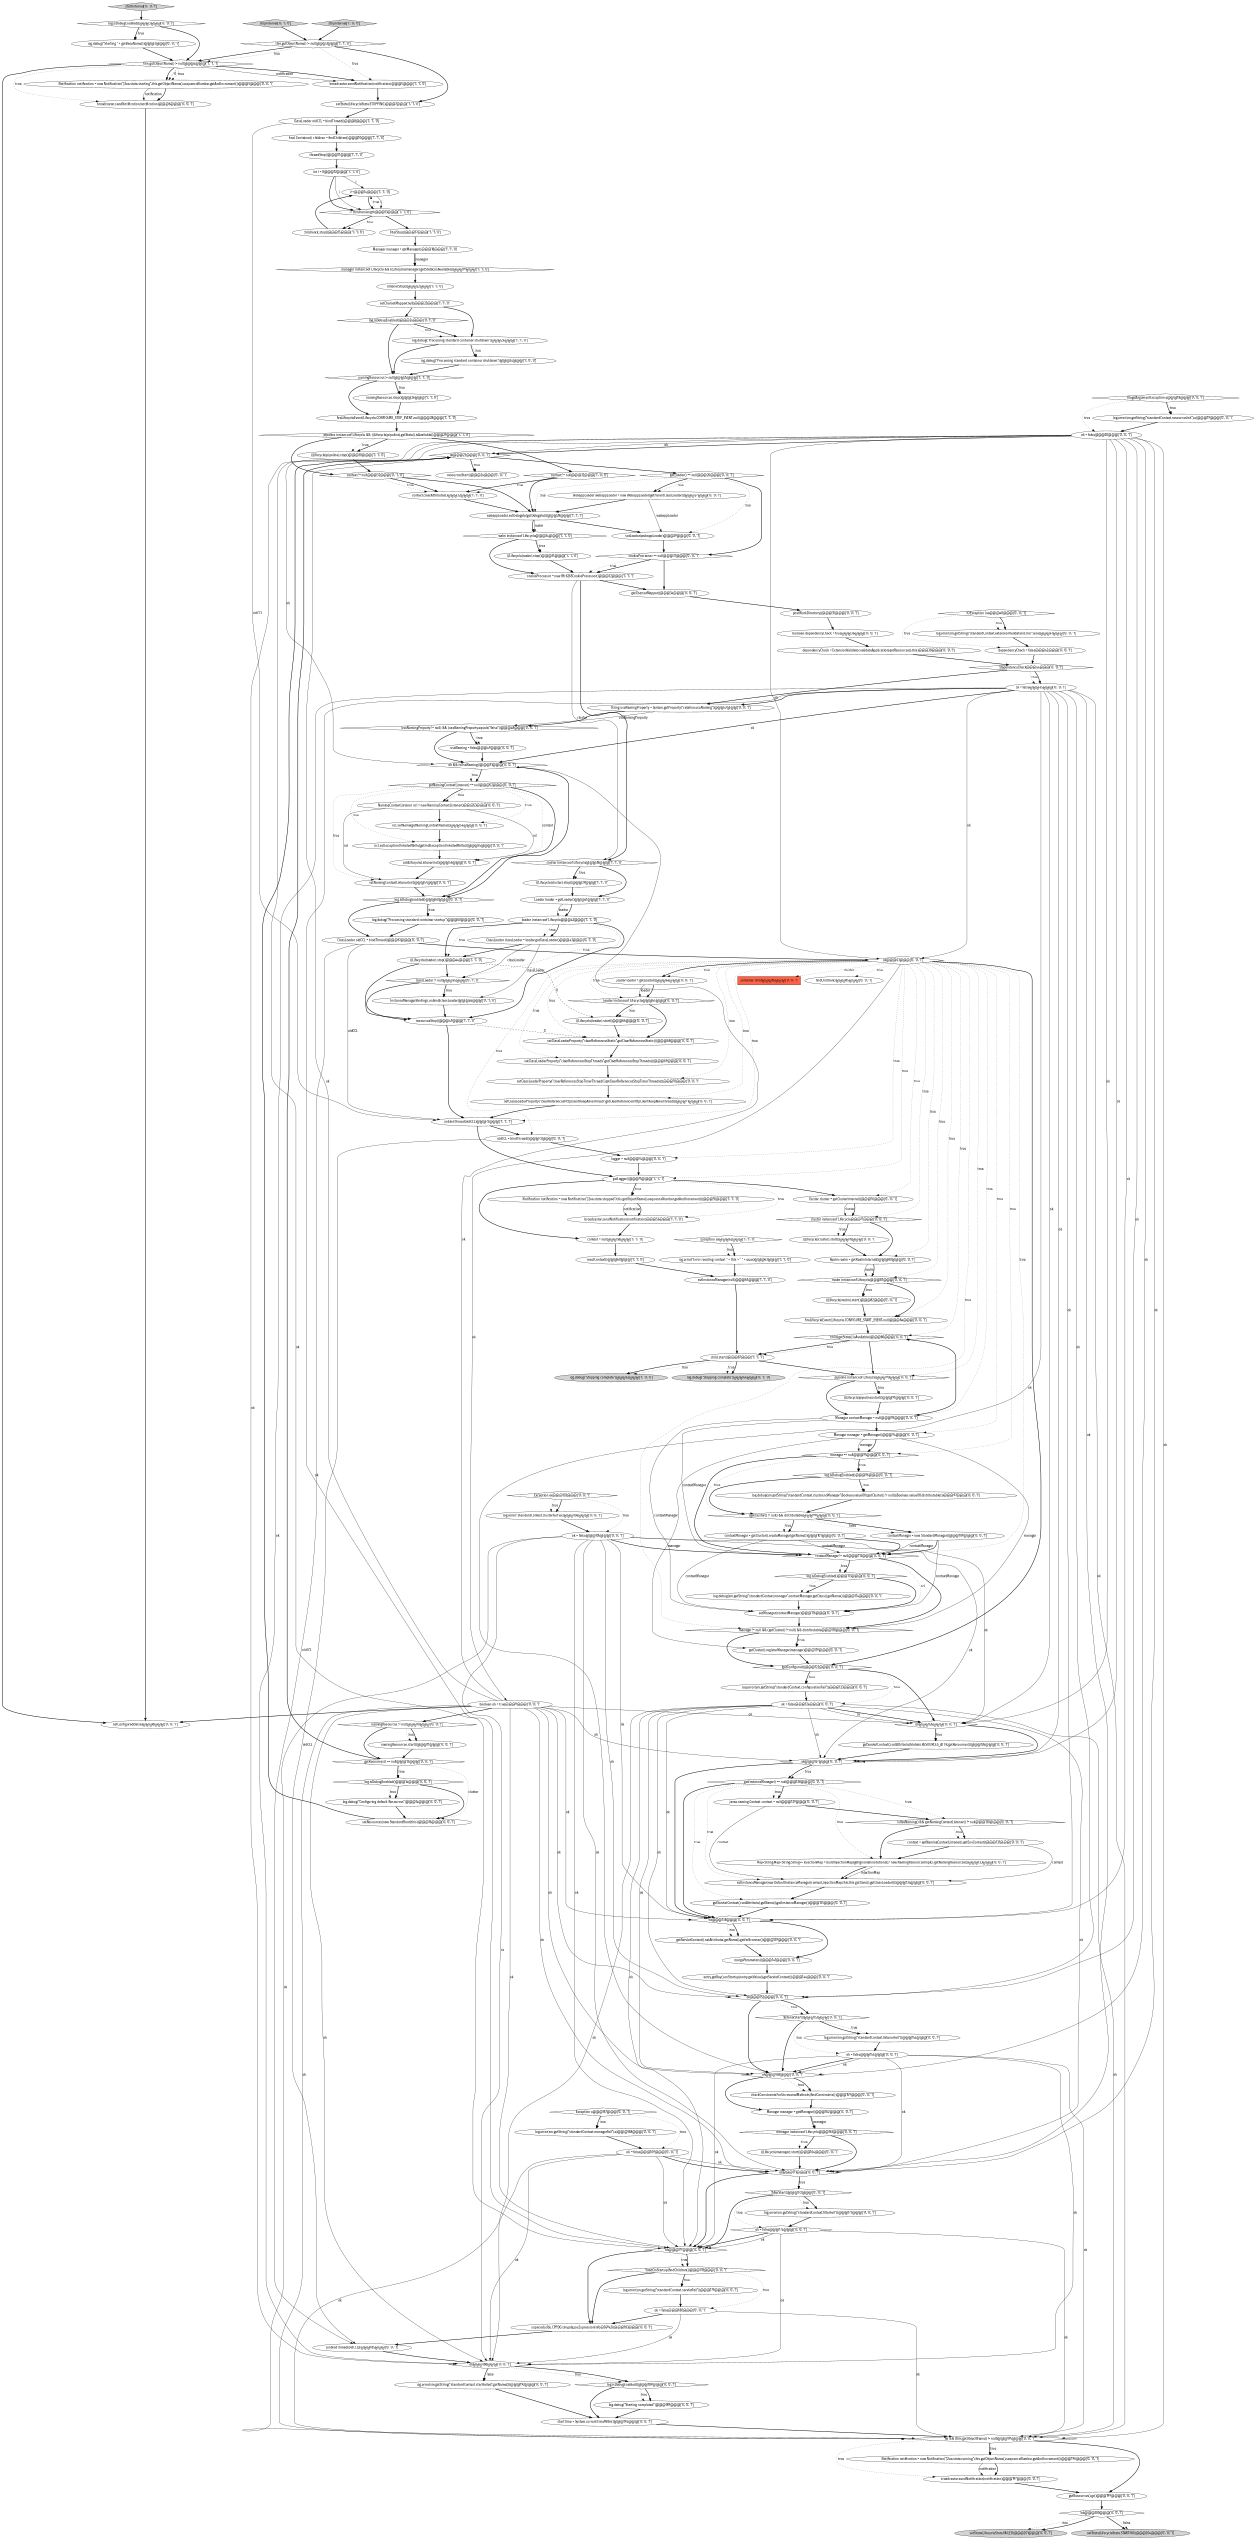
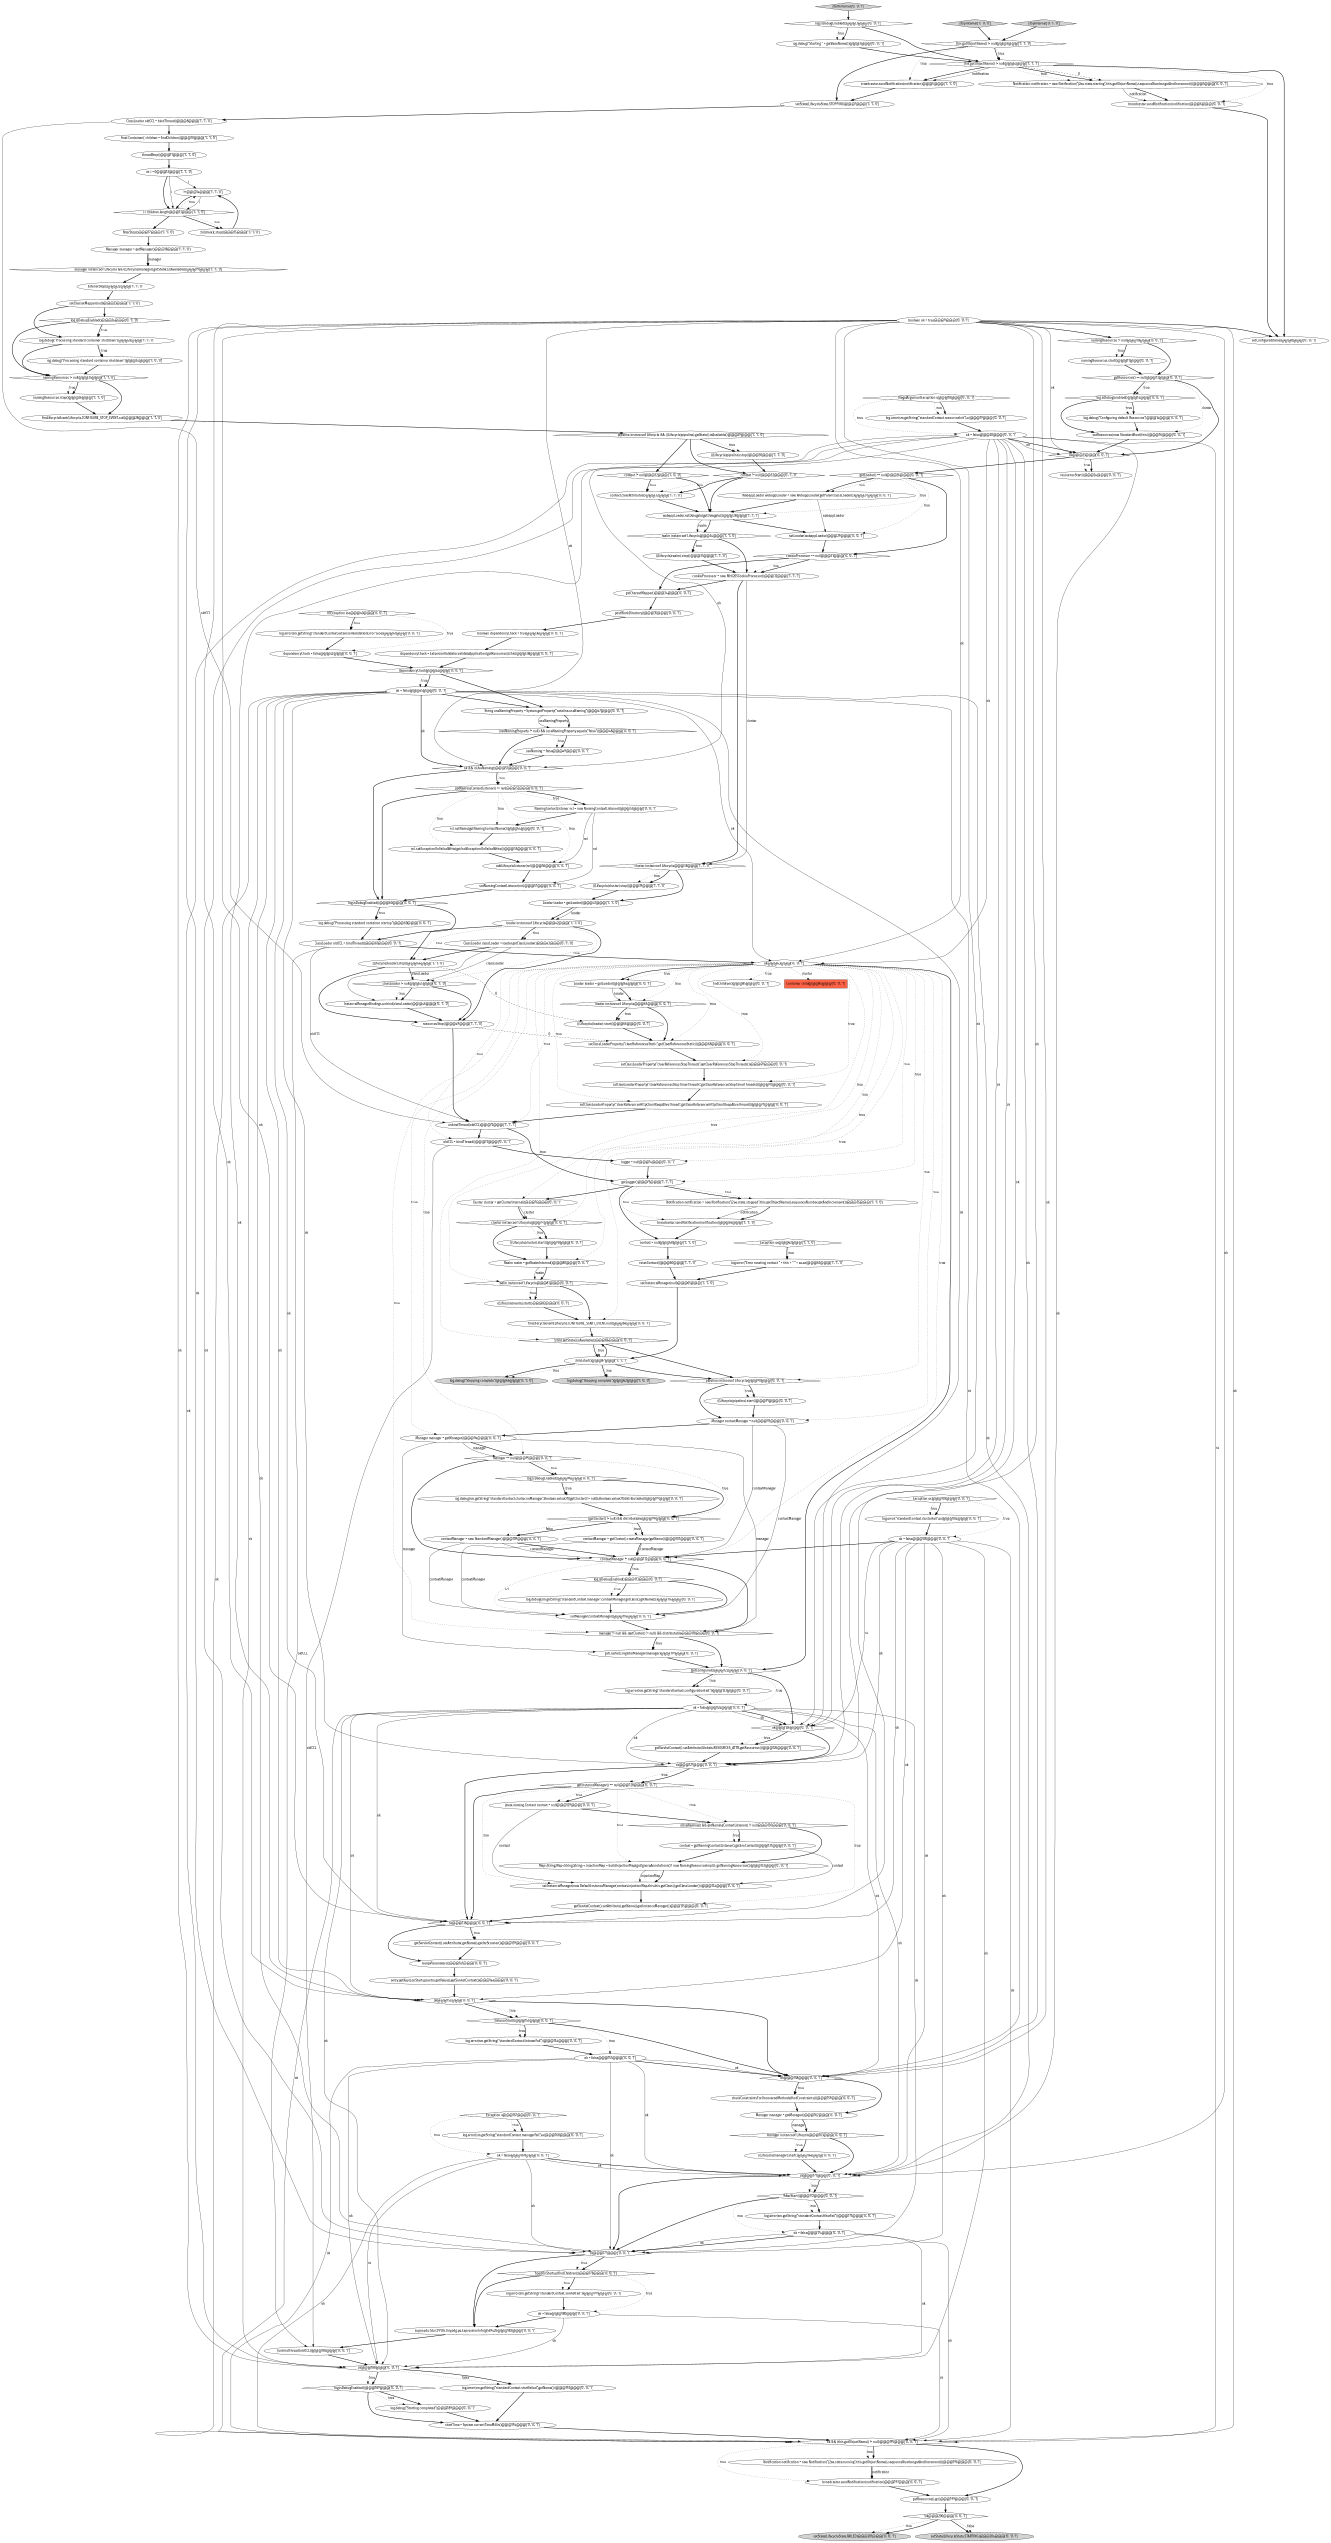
edge "getNamingContextListener() == null@@@52@@@['0', '0', '1']" -> "setNamingContextListener(ncl)@@@57@@@['0', '0', '1']": removed, label "true"
edge "getNamingContextListener() == null@@@52@@@['0', '0', '1']" -> "addLifecycleListener(ncl)@@@56@@@['0', '0', '1']": label "context" -> "true"
edge "ok@@@63@@@['0', '0', '1']" -> "boolean ok = true@@@9@@@['0', '0', '1']": reversed
edge "Manager contextManager = null@@@93@@@['0', '0', '1']" -> "!child.getState().isAvailable()@@@86@@@['0', '0', '1']": now "child.start()@@@87@@@['1', '1', '1']" -> "!child.getState().isAvailable()@@@86@@@['0', '0', '1']"
node "ok = false@@@174@@@['0', '0', '1']": shape diamond -> ellipse
